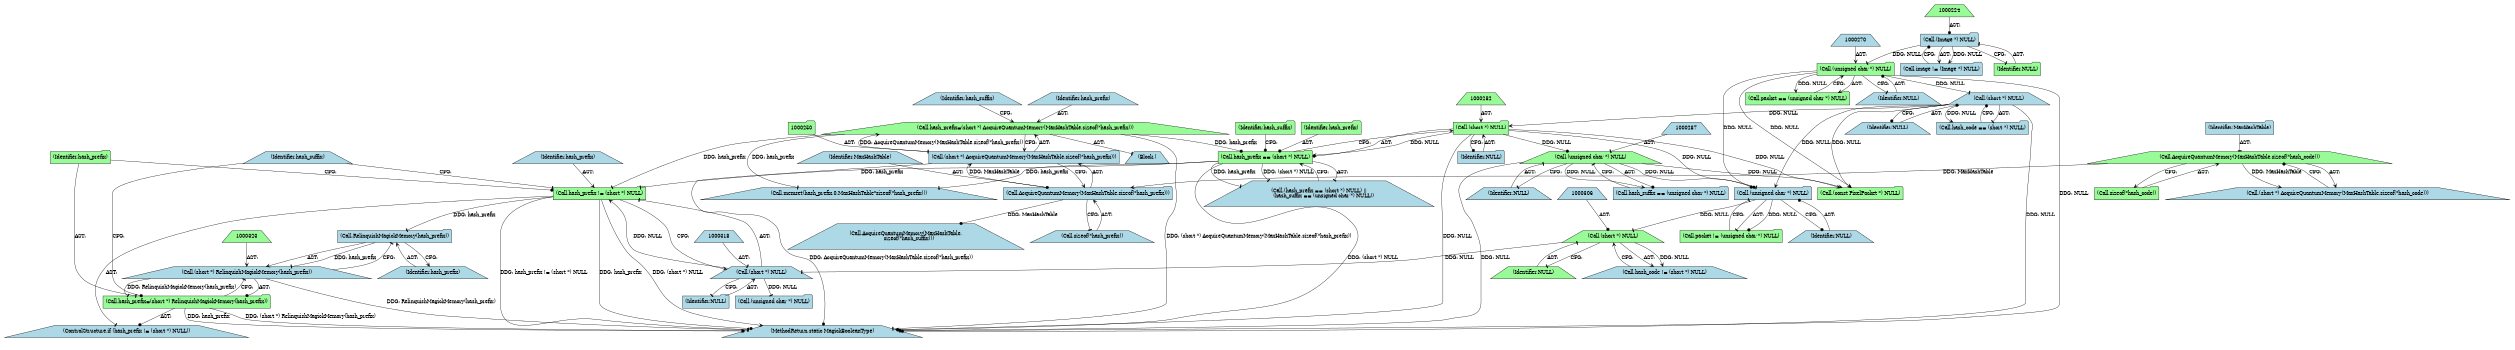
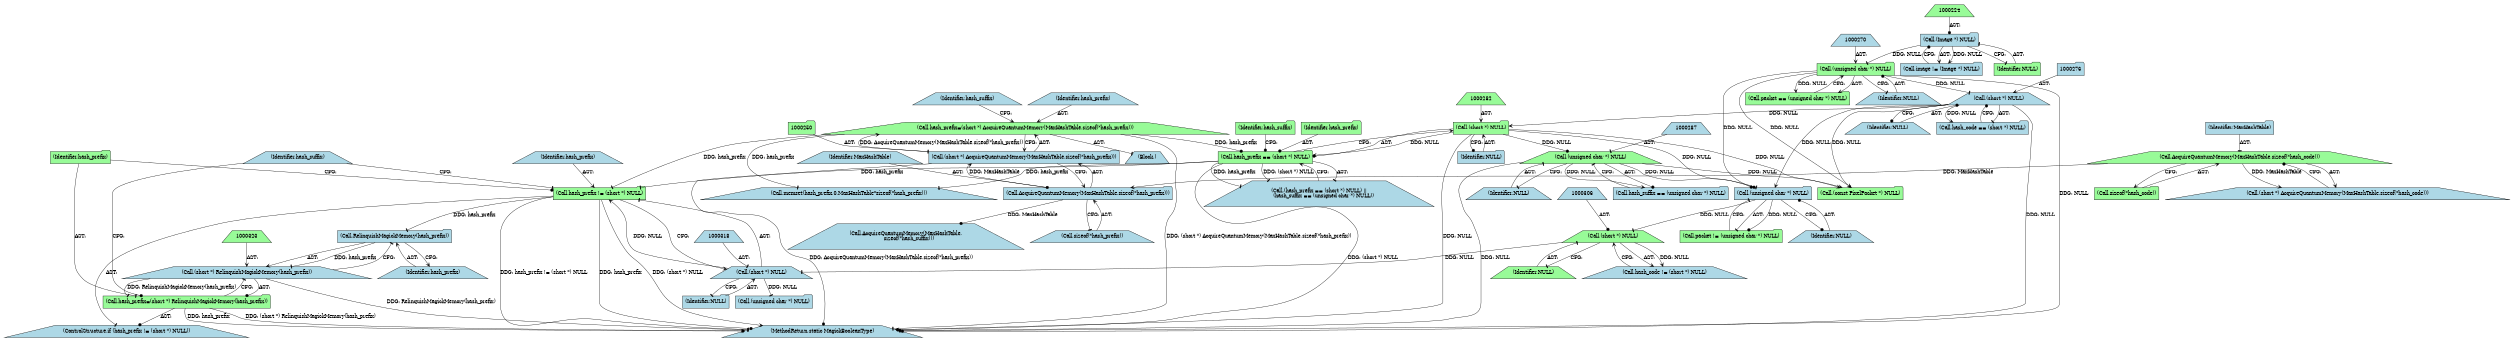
node "1000276": added
